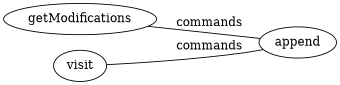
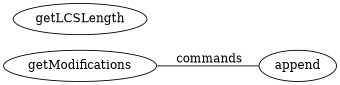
node "getLCSLength": added
node "visit": removed
